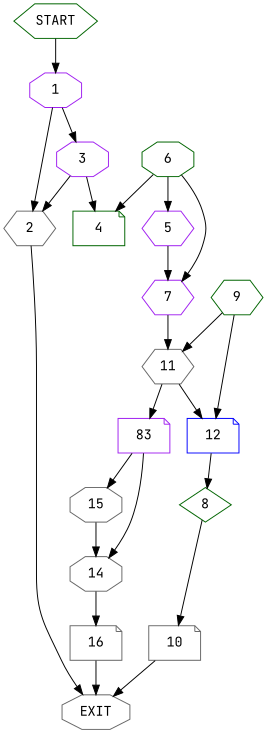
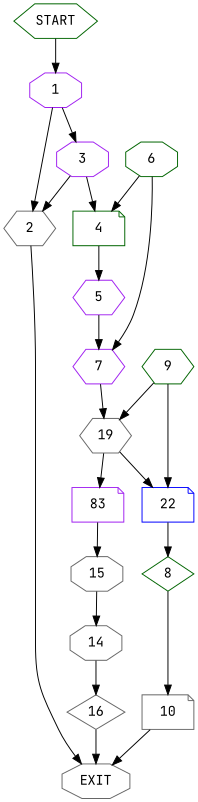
edge "6" -> "5": now "4" -> "5"
node "11": label "11" -> "19"
node "12": label "12" -> "22"
edge "83" -> "14": removed
node "16": shape note -> diamond
